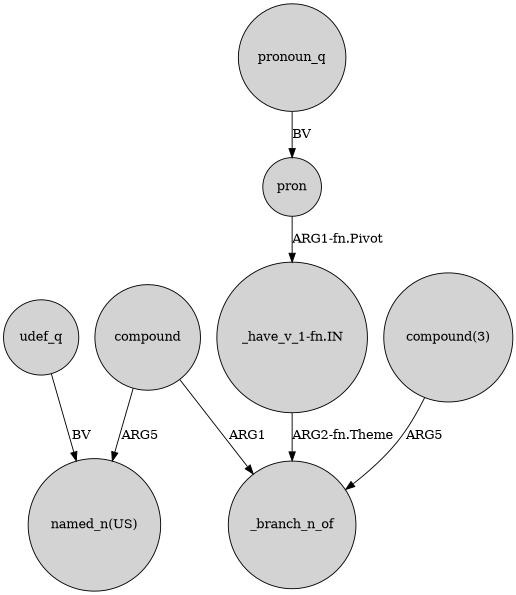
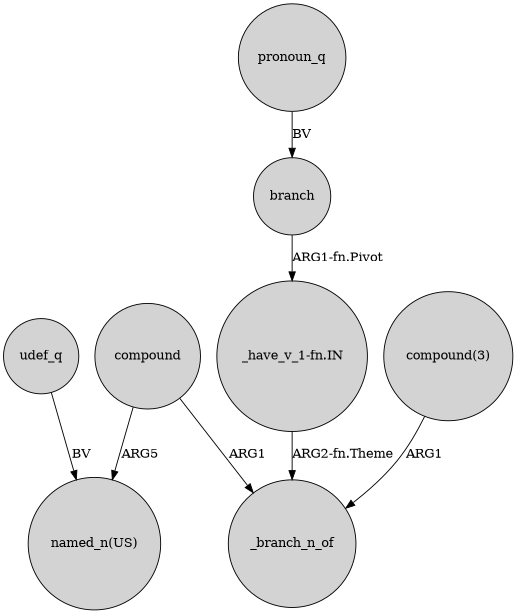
node "pron": label "pron" -> "branch"
edge "compound(3)" -> "_branch_n_of": label "ARG5" -> "ARG1"
